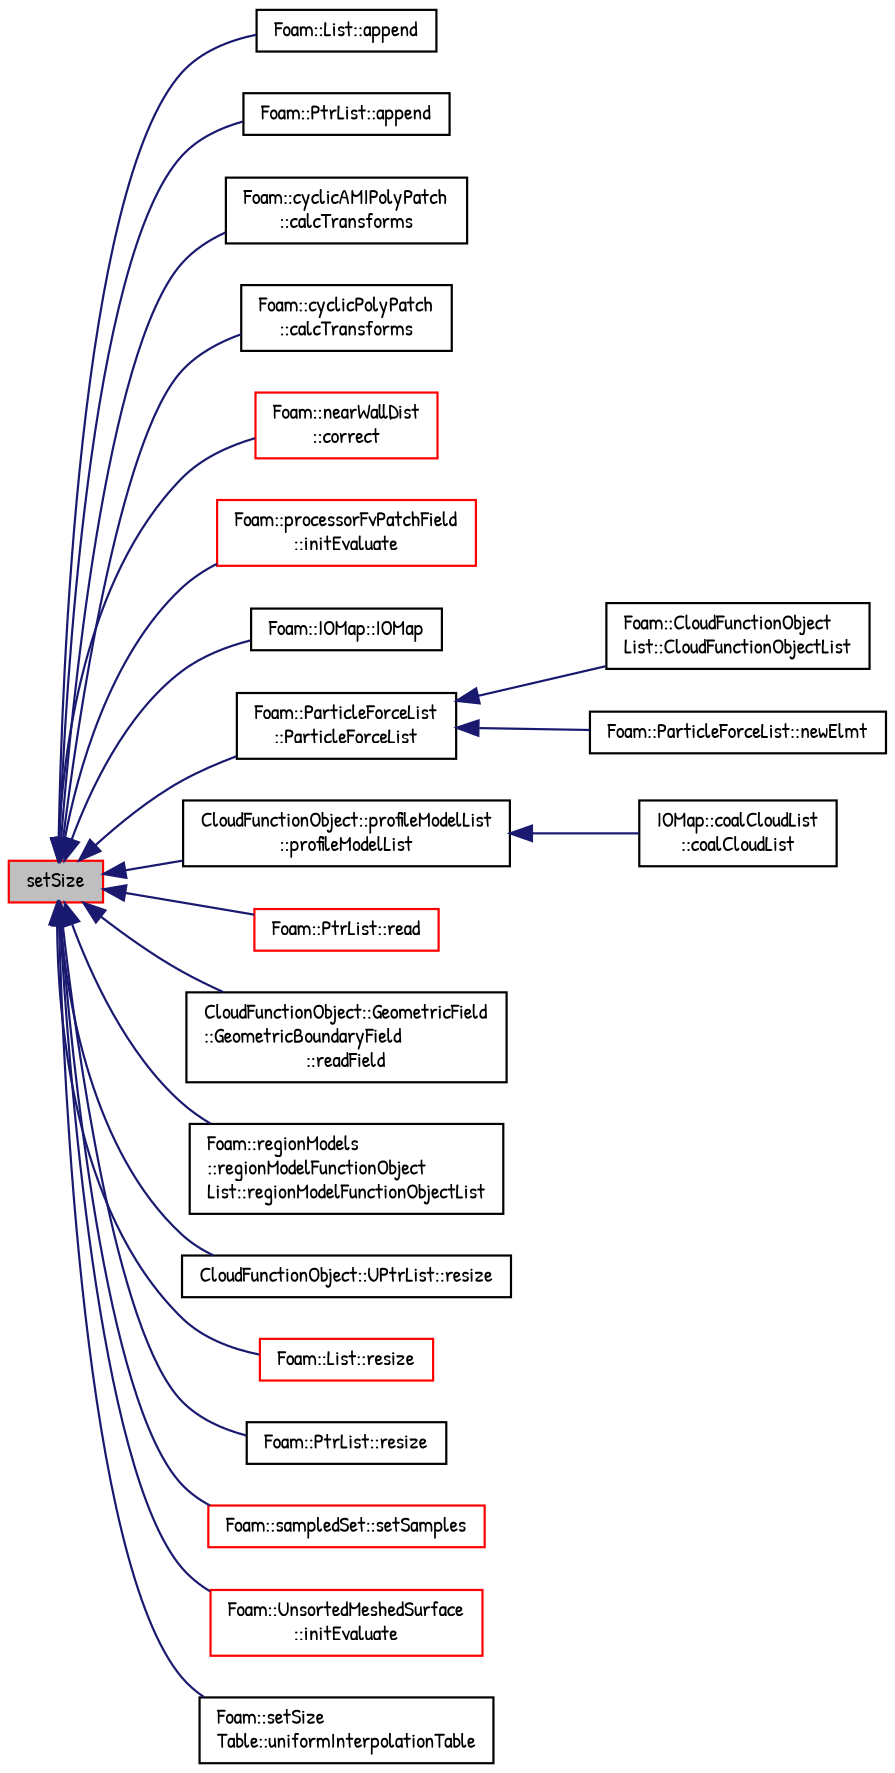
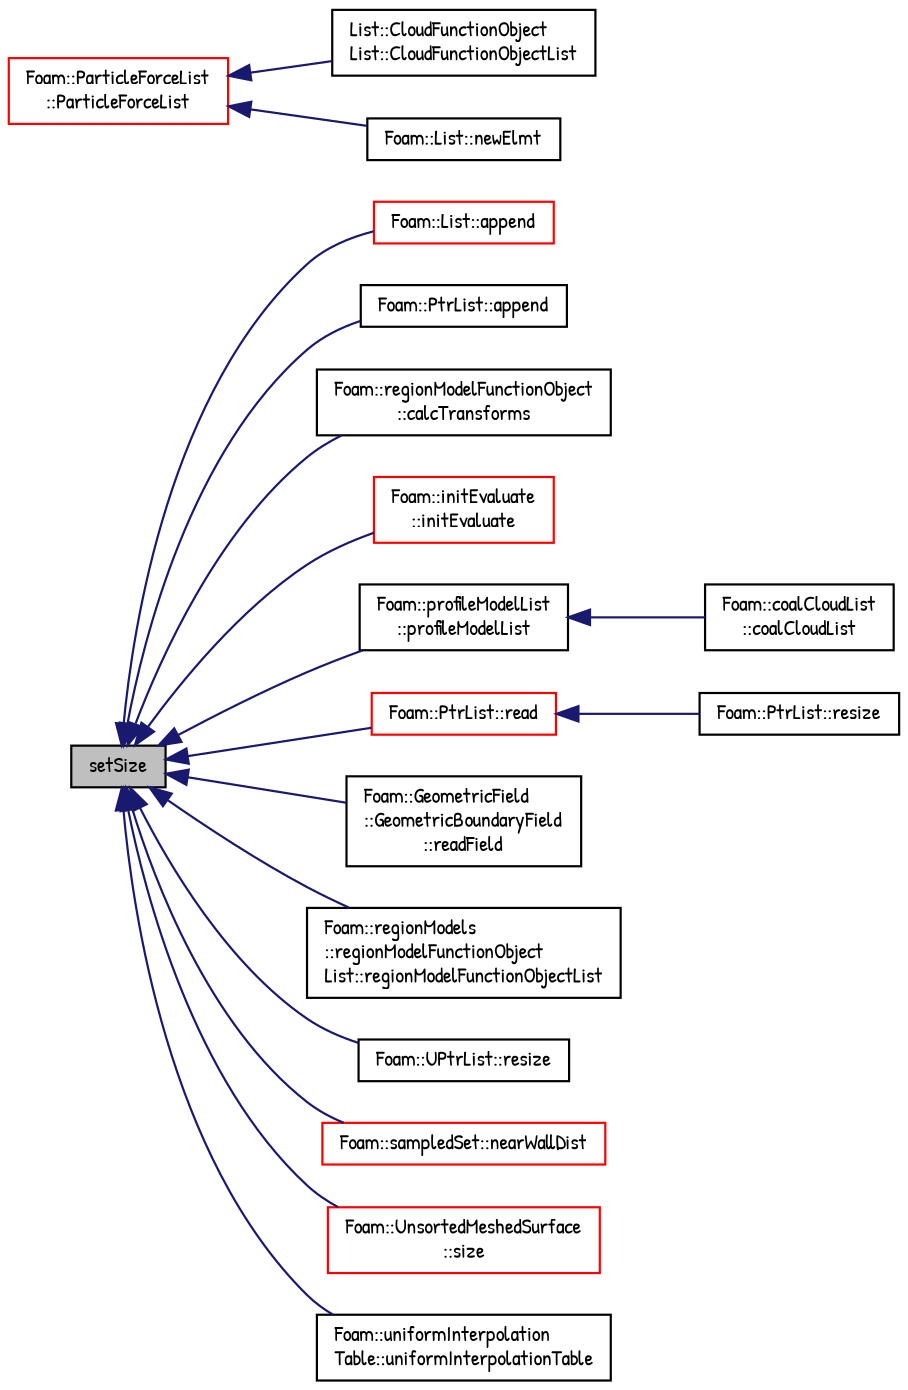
node "Foam::List::append": color black -> red
node "Foam::cyclicAMIPolyPatch ::calcTransforms": label "Foam::cyclicAMIPolyPatch ::calcTransforms" -> "Foam::regionModelFunctionObject ::calcTransforms"
node "Foam::cyclicPolyPatch ::calcTransforms": removed
node "Foam::nearWallDist ::correct": removed
node "Foam::processorFvPatchField ::initEvaluate": label "Foam::processorFvPatchField ::initEvaluate" -> "Foam::initEvaluate ::initEvaluate"
node "Foam::IOMap::IOMap": removed
node "Foam::CloudFunctionObject List::CloudFunctionObjectList": label "Foam::CloudFunctionObject List::CloudFunctionObjectList" -> "List::CloudFunctionObject List::CloudFunctionObjectList"
node "Foam::ParticleForceList ::ParticleForceList": color black -> red
node "Foam::ParticleForceList::newElmt": label "Foam::ParticleForceList::newElmt" -> "Foam::List::newElmt"
edge "Foam::ParticleForceList ::ParticleForceList" -> "setSize": removed
node "CloudFunctionObject::profileModelList ::profileModelList": label "CloudFunctionObject::profileModelList ::profileModelList" -> "Foam::profileModelList ::profileModelList"
node "IOMap::coalCloudList ::coalCloudList": label "IOMap::coalCloudList ::coalCloudList" -> "Foam::coalCloudList ::coalCloudList"
node "setSize": color red -> black
node "CloudFunctionObject::GeometricField ::GeometricBoundaryField ::readField": label "CloudFunctionObject::GeometricField ::GeometricBoundaryField ::readField" -> "Foam::GeometricField ::GeometricBoundaryField ::readField"
edge "Foam::PtrList::resize" -> "setSize": now "Foam::PtrList::resize" -> "Foam::PtrList::read"
node "CloudFunctionObject::UPtrList::resize": label "CloudFunctionObject::UPtrList::resize" -> "Foam::UPtrList::resize"
node "Foam::List::resize": removed
node "Foam::sampledSet::setSamples": label "Foam::sampledSet::setSamples" -> "Foam::sampledSet::nearWallDist"
node "Foam::UnsortedMeshedSurface ::initEvaluate": label "Foam::UnsortedMeshedSurface ::initEvaluate" -> "Foam::UnsortedMeshedSurface ::size"
node "Foam::setSize Table::uniformInterpolationTable": label "Foam::setSize Table::uniformInterpolationTable" -> "Foam::uniformInterpolation Table::uniformInterpolationTable"
